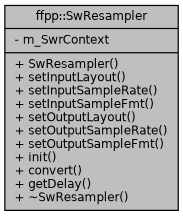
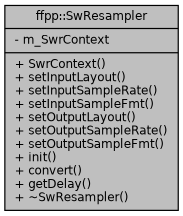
node "ffpp::SwResampler": text "+ SwResampler()" -> "+ SwrContext()"
